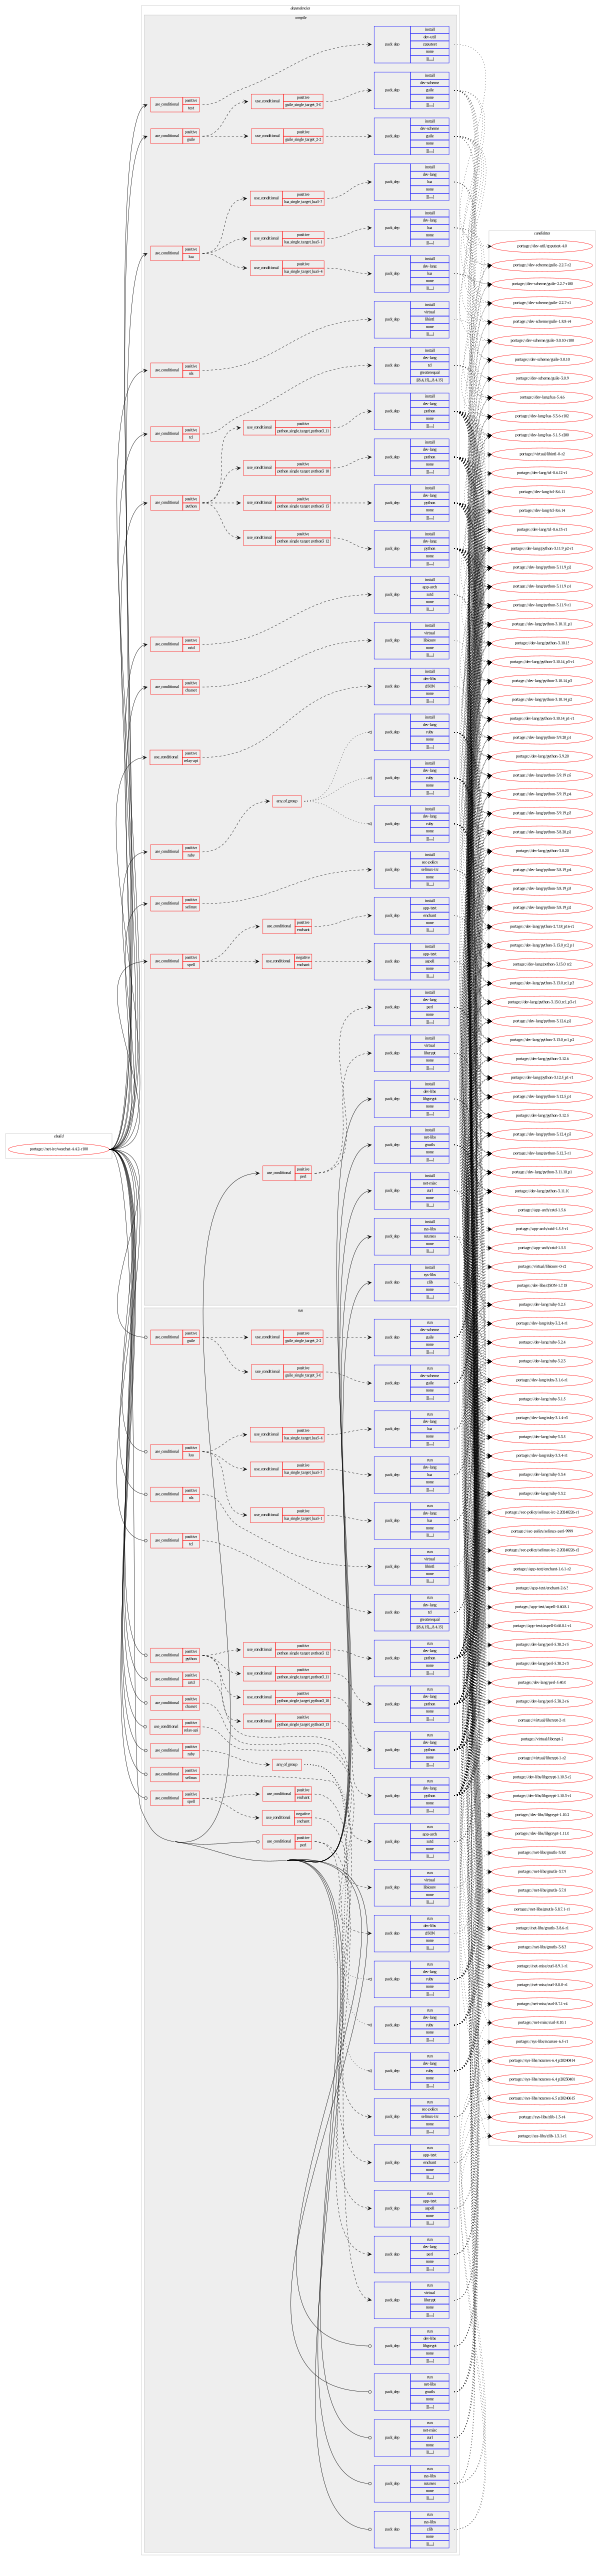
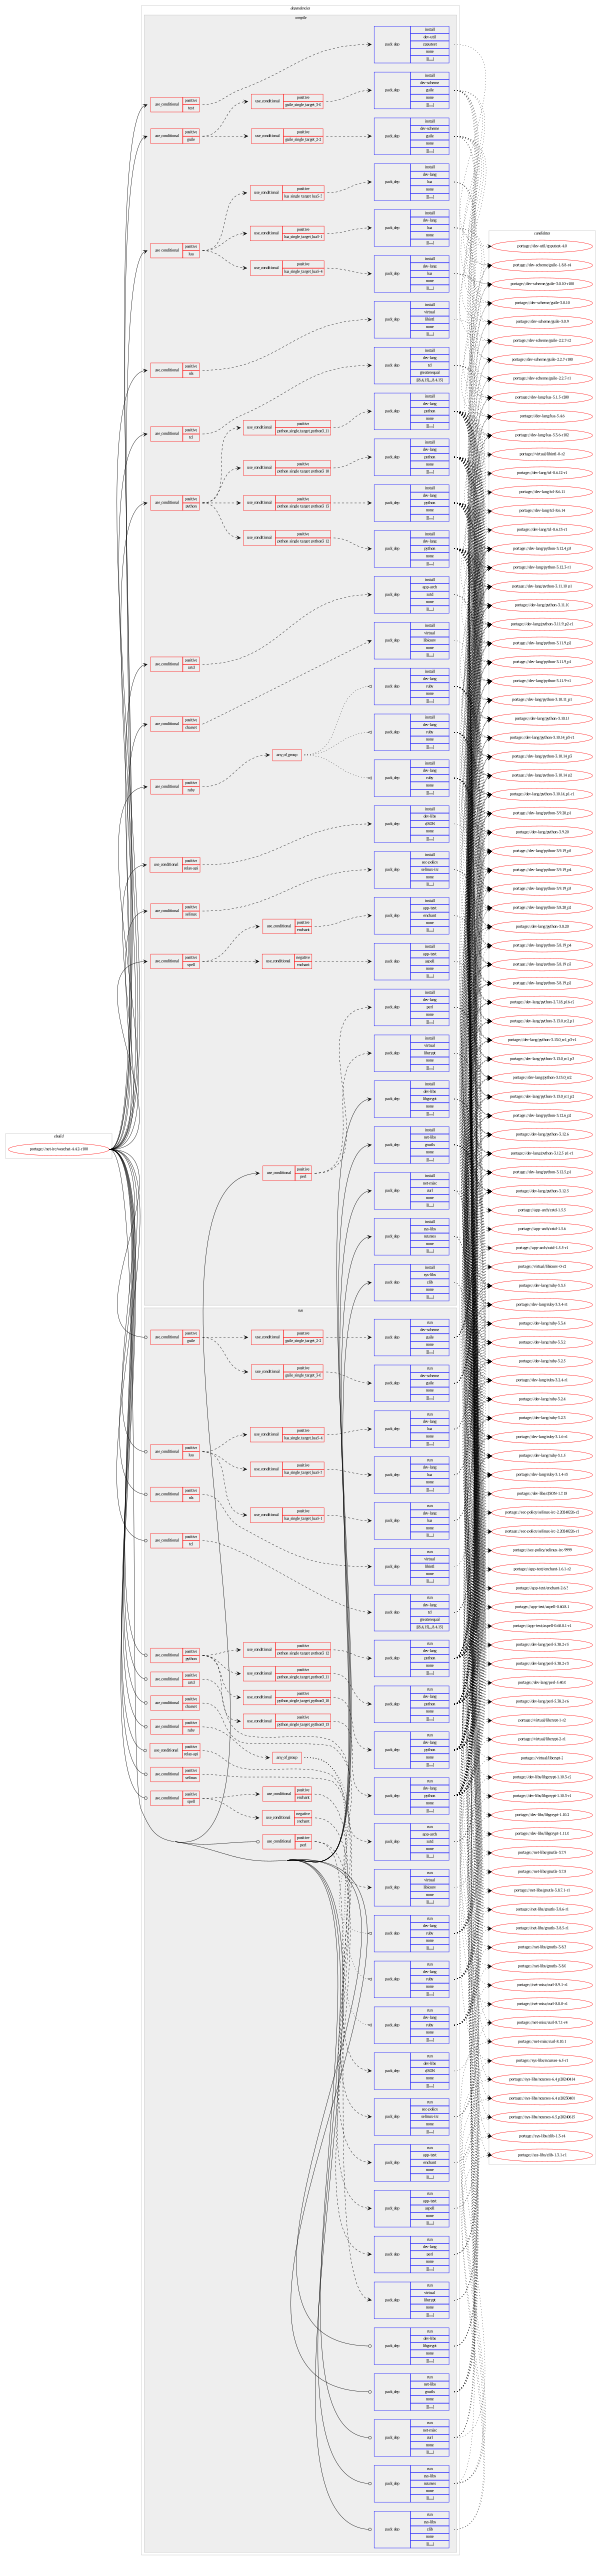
node "portage://sec-policy/selinux-perl-9999": label "portage://sec-policy/selinux-perl-9999" -> "portage://sec-policy/selinux-irc-9999"
node "portage://net-libs/gnutls-3.8.5-r1": added
